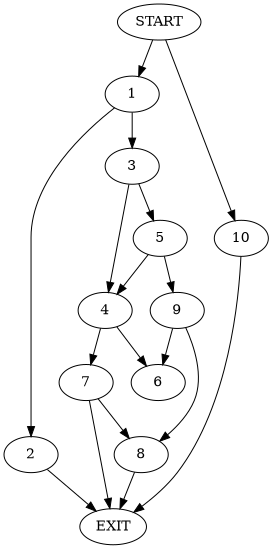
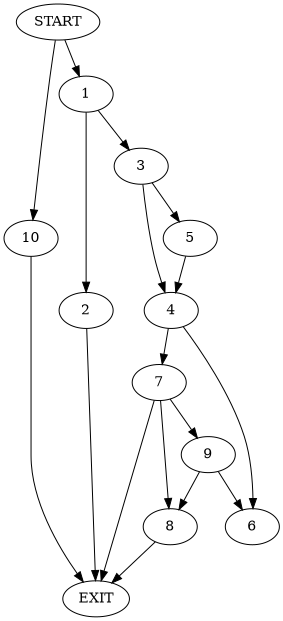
edge "5" -> "9": now "7" -> "9"
